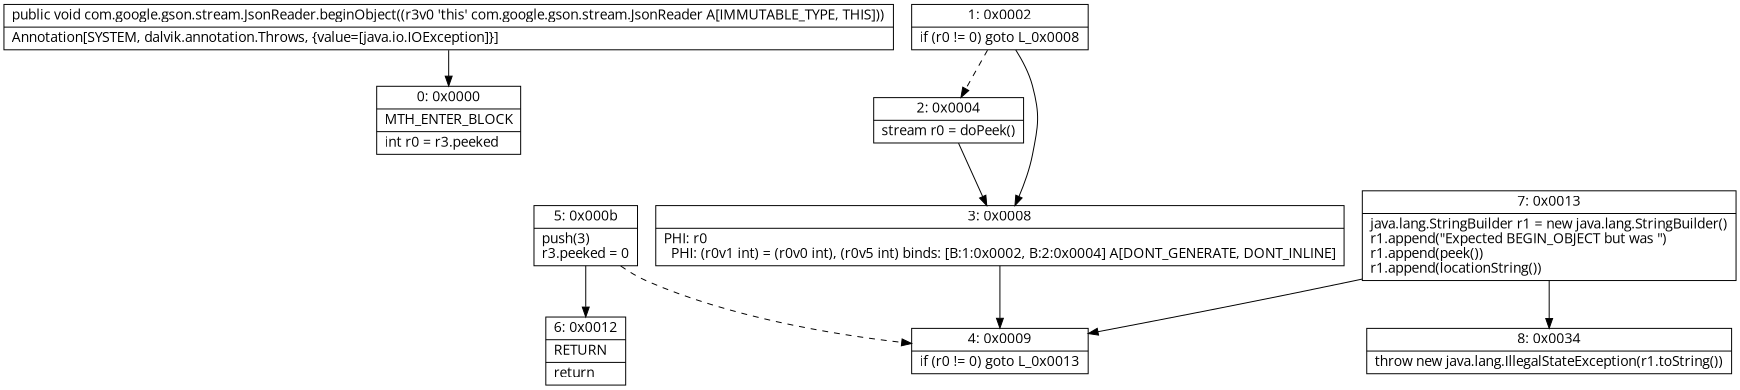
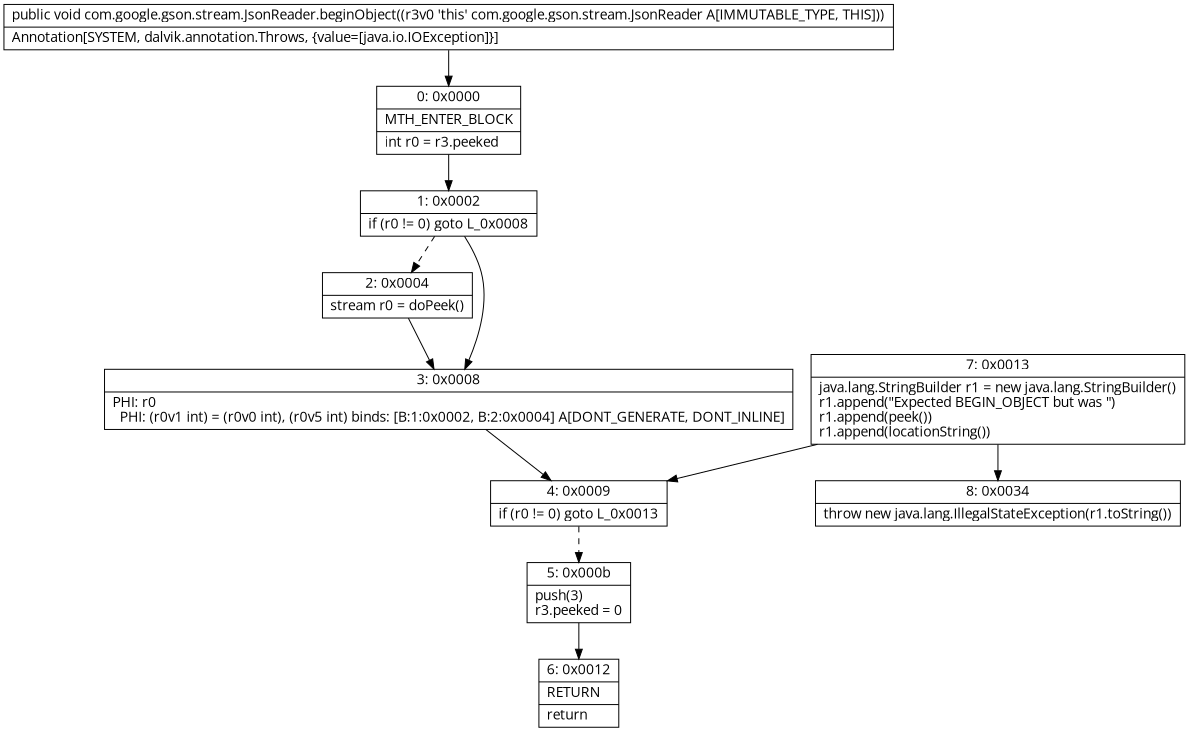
edge "0: 0x0000" -> "1: 0x0002": added
edge "5: 0x000b" -> "4: 0x0009": reversed
